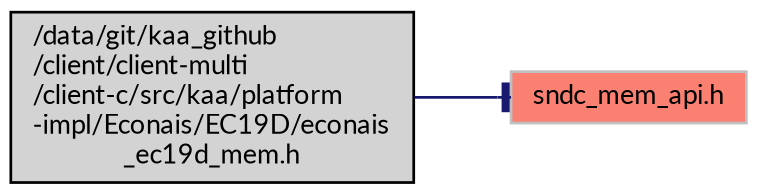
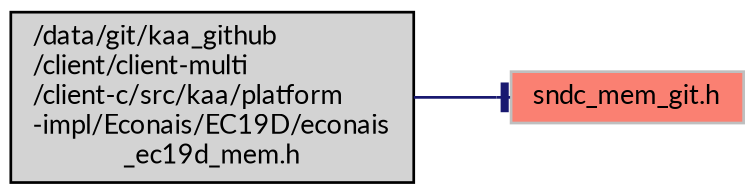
node "sndc_mem_api.h": label "sndc_mem_api.h" -> "sndc_mem_git.h"
